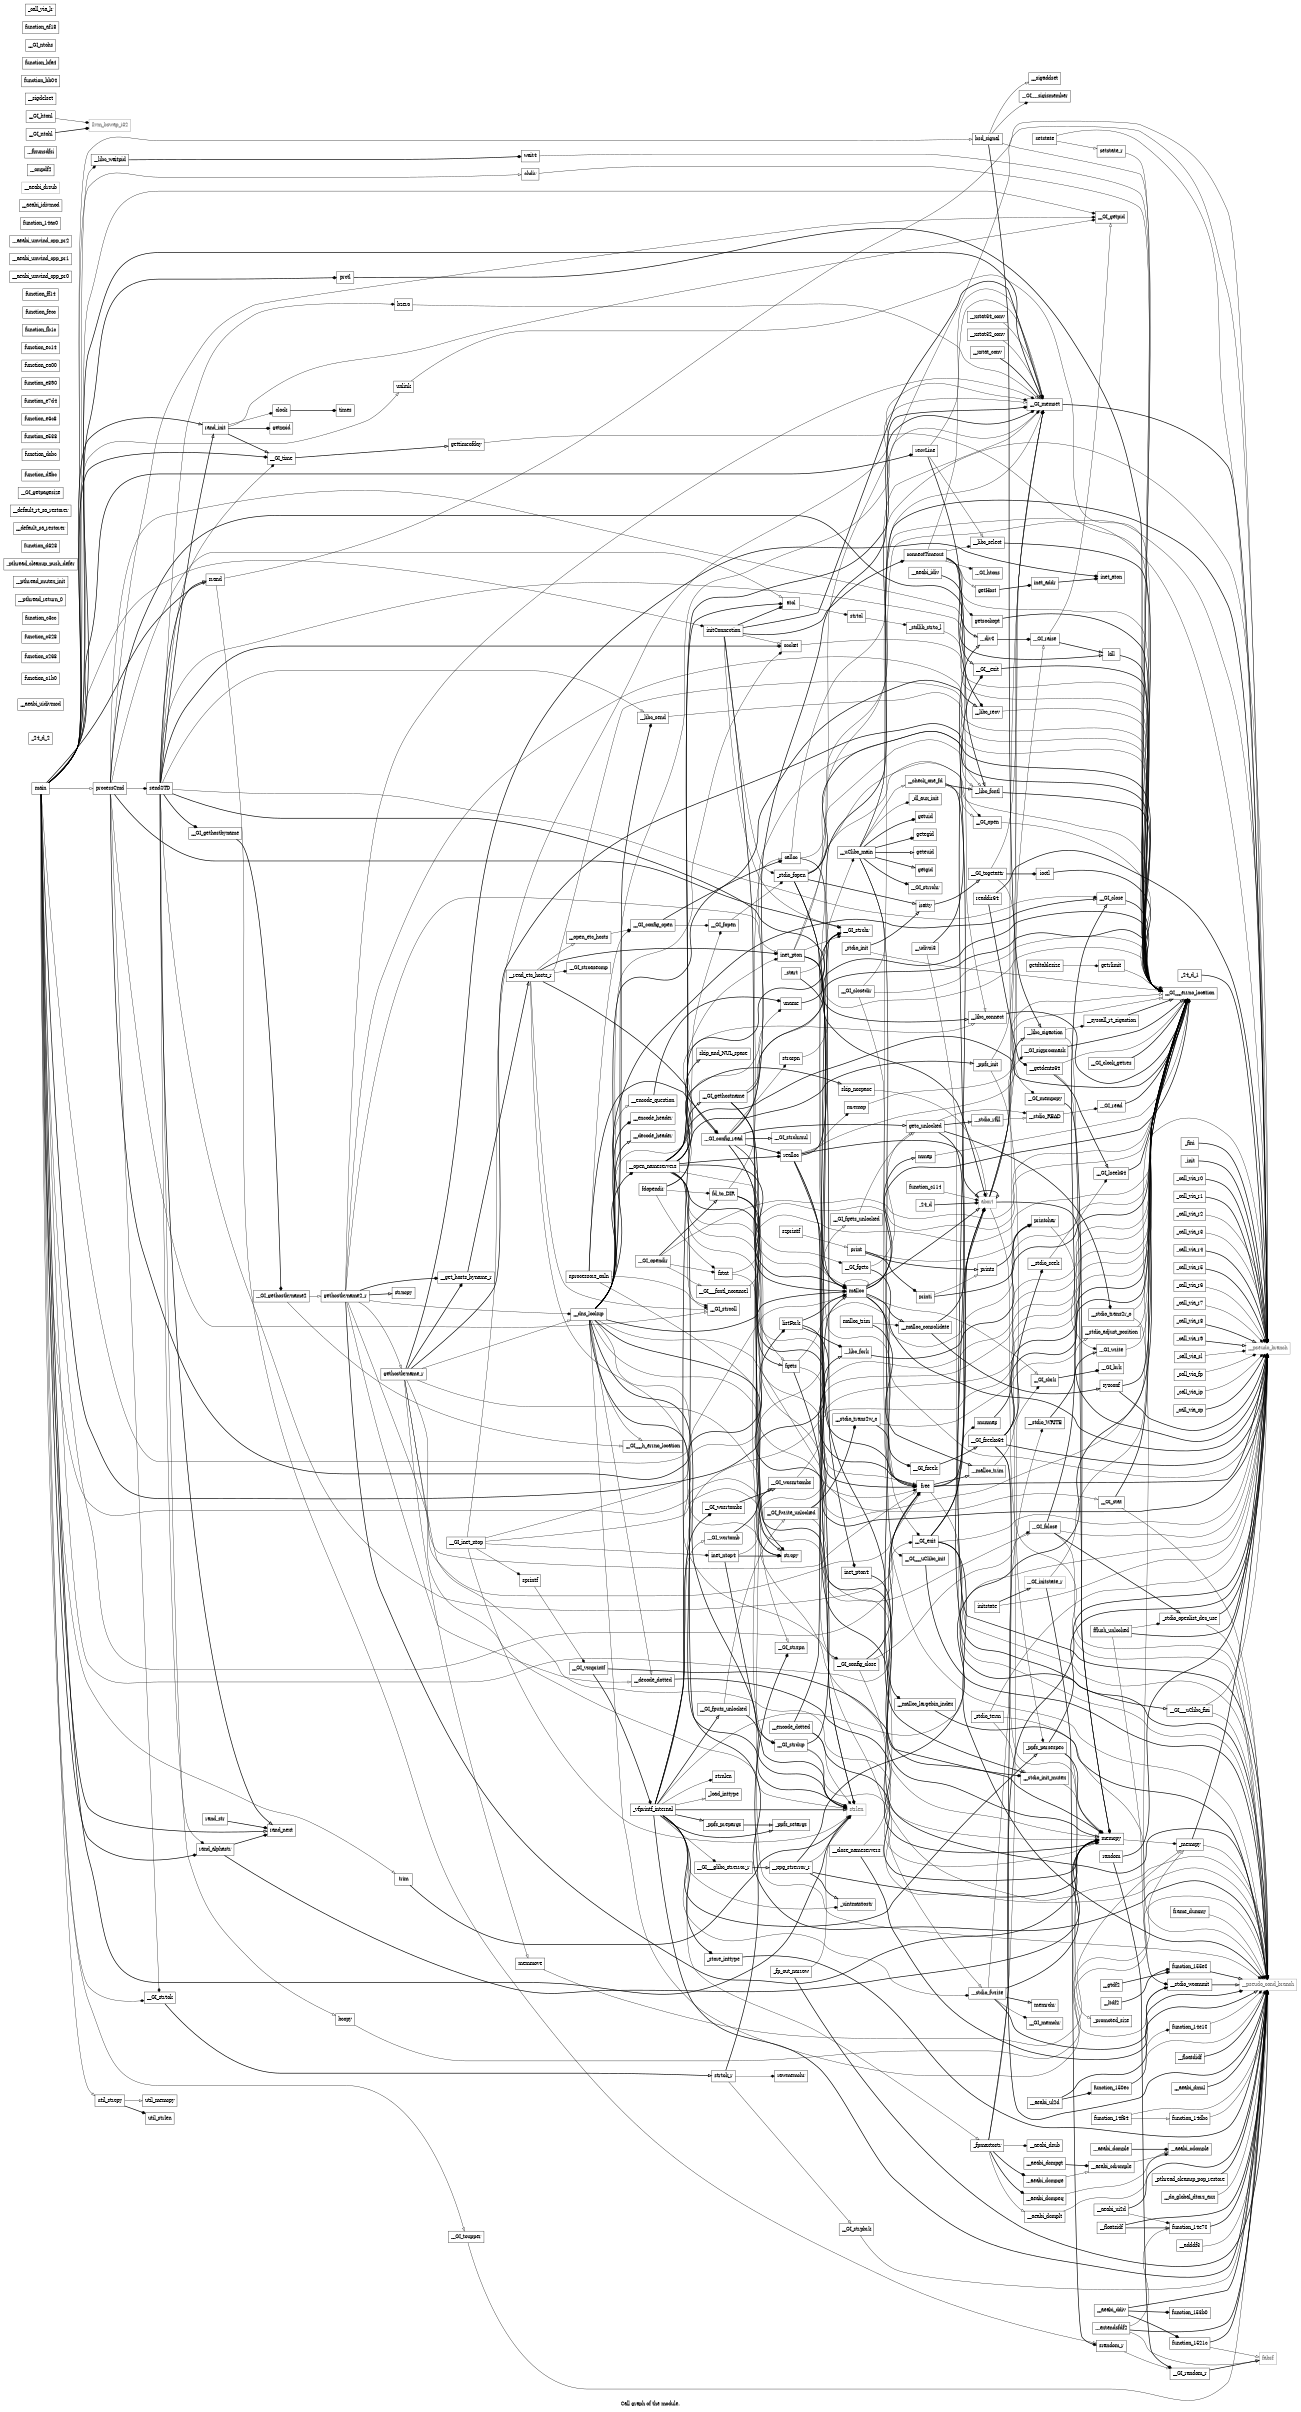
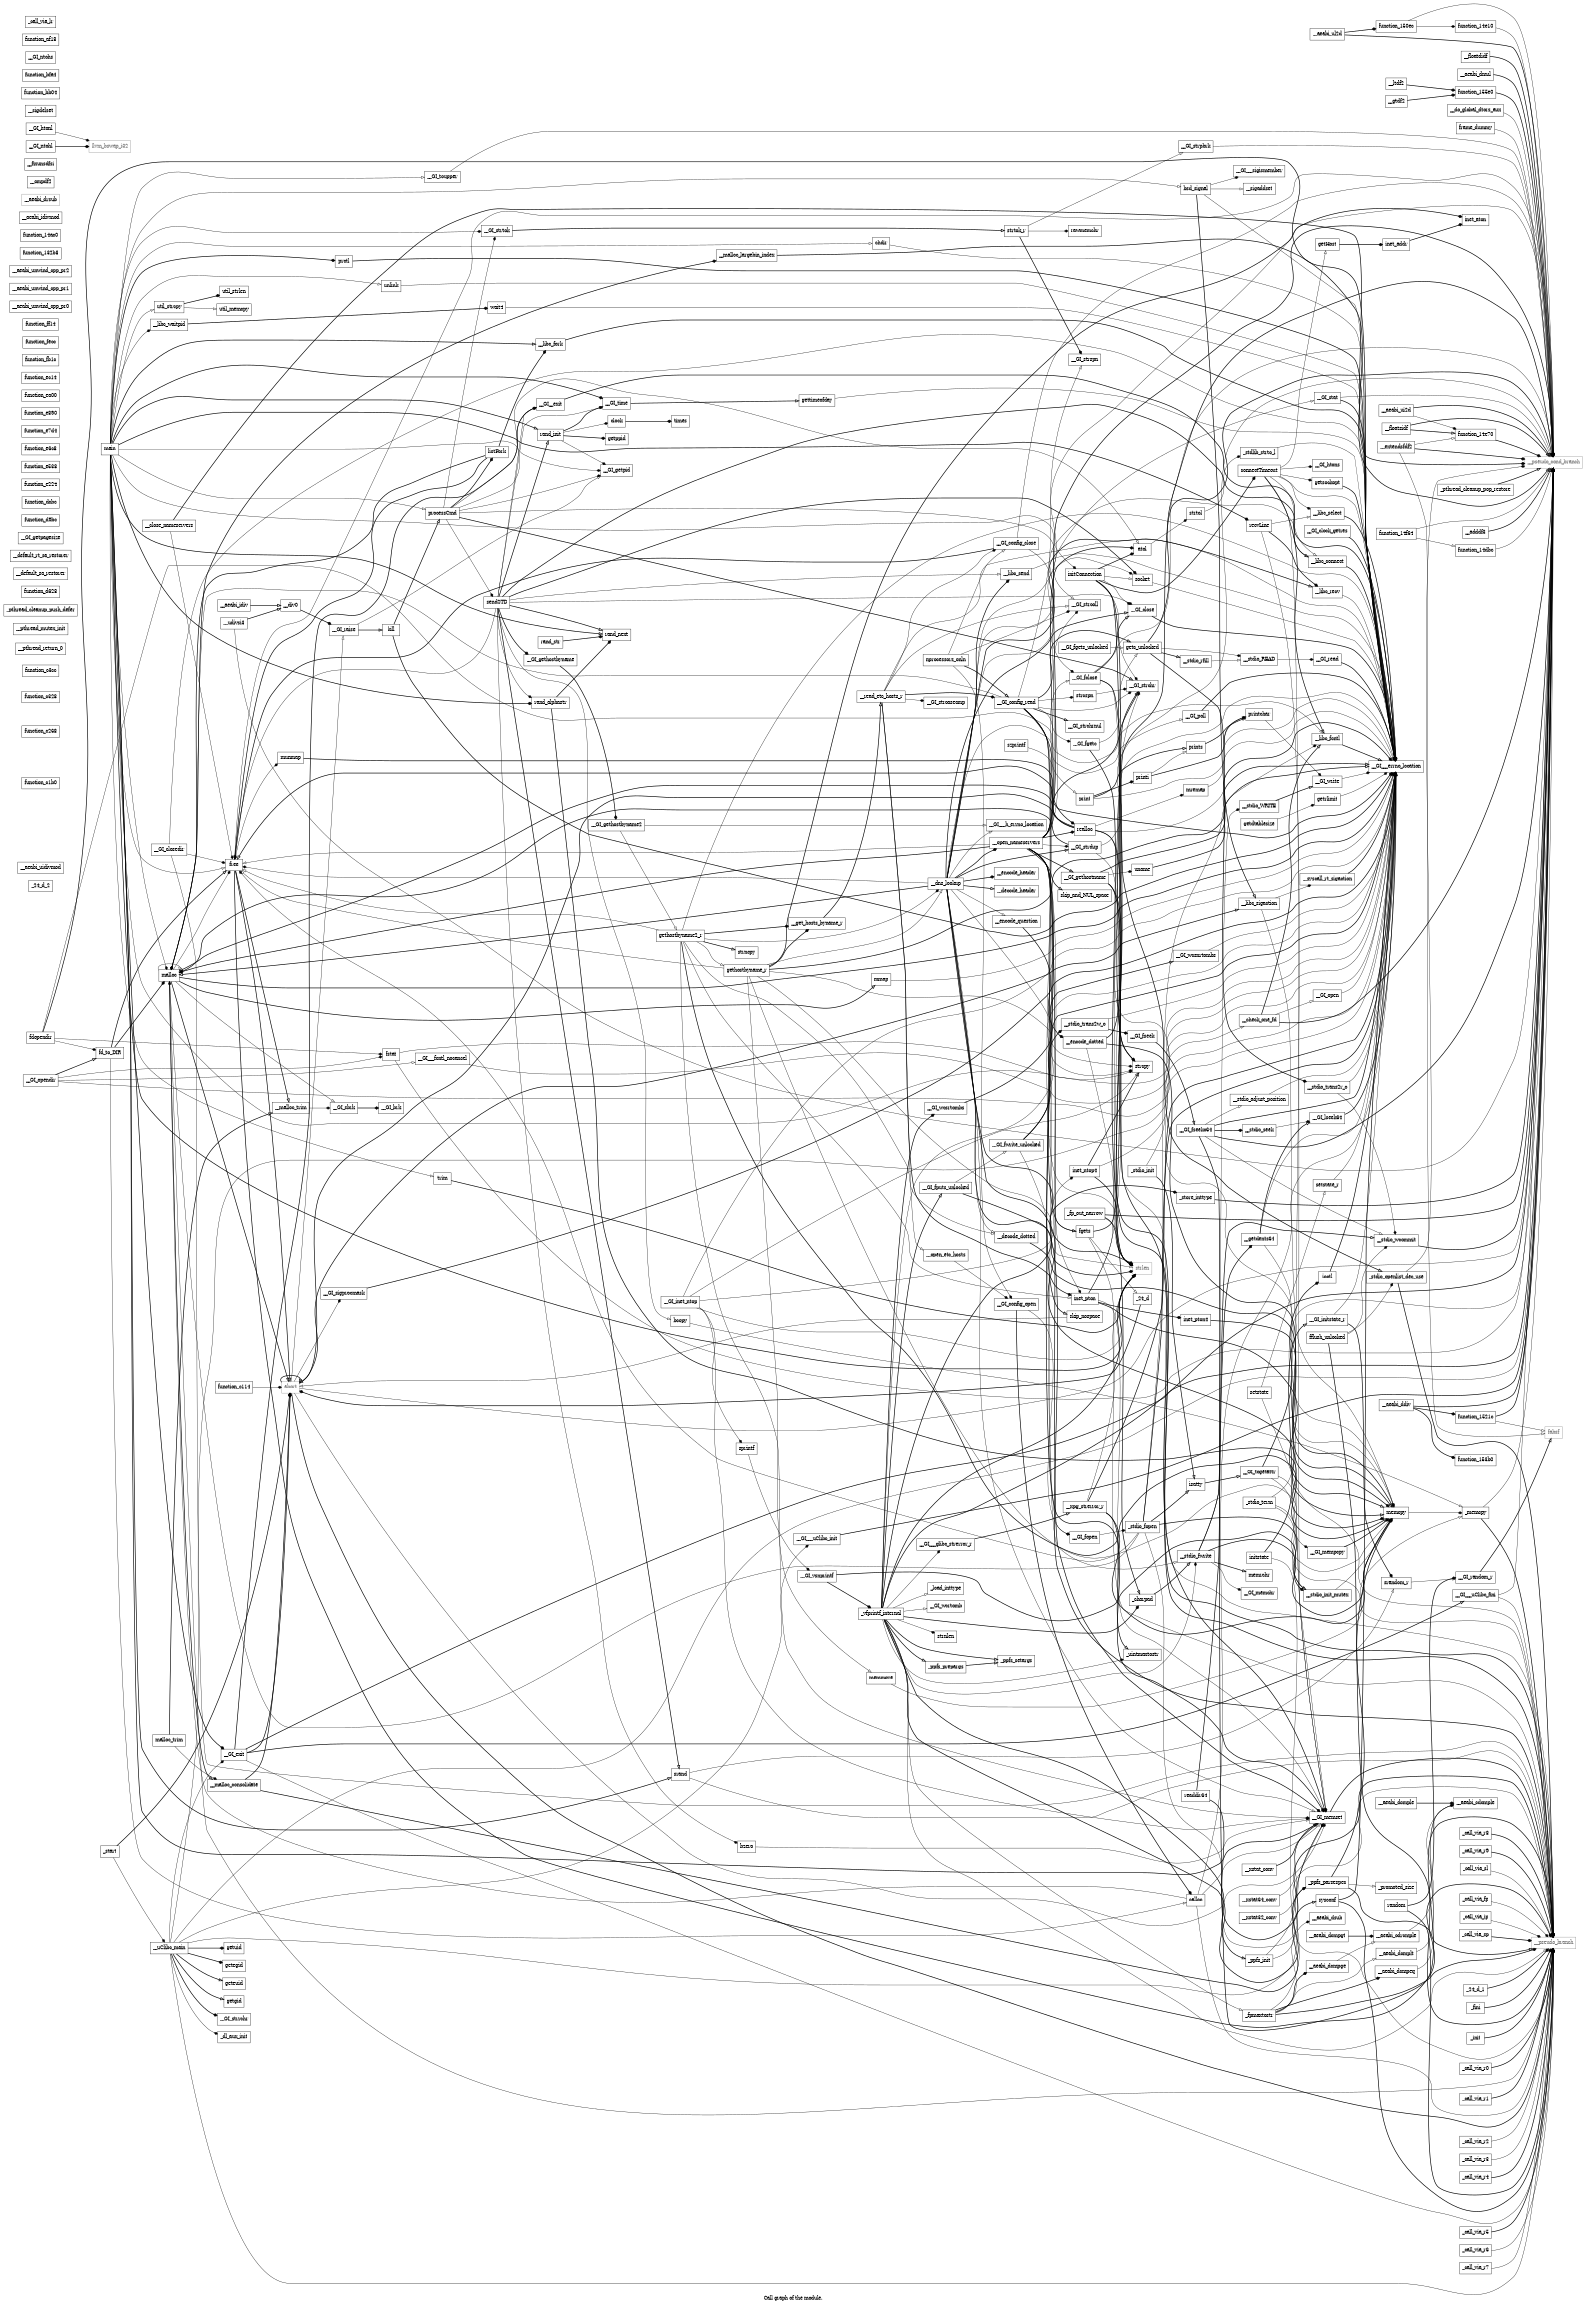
node "function_132b8": added
node "function_e224": added
edge "processCmd" -> "kill": reversed
node "__GI_poll": added
edge "_stdio_fopen" -> "__libc_fcntl": arrowhead onormal -> diamond
edge "initConnection" -> "_stdio_fopen": now "initConnection" -> "__GI_close"
edge "_stdio_fopen" -> "__GI_open": removed
edge "__encode_question" -> "uname": now "__encode_question" -> "__encode_dotted"
edge "fgets" -> "__GI_fgets_unlocked": now "fgets" -> "_24_d"
edge "__GI_fwrite_unlocked" -> "__GI___errno_location": style solid -> bold
edge "__GI_wcrtomb" -> "__GI_wcsnrtombs": removed
node "__GI_initstate_r": color gray50 -> black
node "_charpad": added
edge "__dns_lookup" -> "memcpy": style solid -> bold
edge "main" -> "__GI_exit": style solid -> bold
edge "__GI_fseeko64" -> "__stdio_wcommit": arrowhead diamond -> onormal
edge "__adddf3" -> "__pseudo_cond_branch": style solid -> bold
